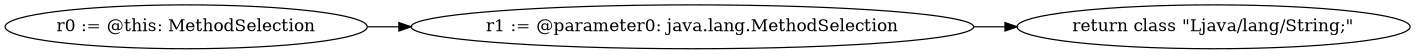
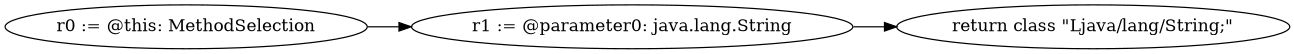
node "r1 := @parameter0: java.lang.MethodSelection": label "r1 := @parameter0: java.lang.MethodSelection" -> "r1 := @parameter0: java.lang.String"
